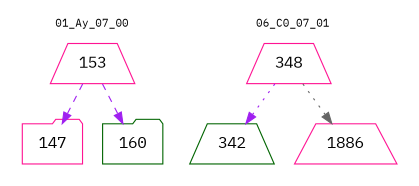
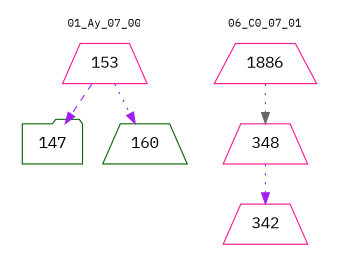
edge "153" -> "160": style dashed -> dotted
edge "348" -> "1886": reversed
node "147": color deeppink -> darkgreen
node "160": shape folder -> trapezium
node "342": color darkgreen -> deeppink
